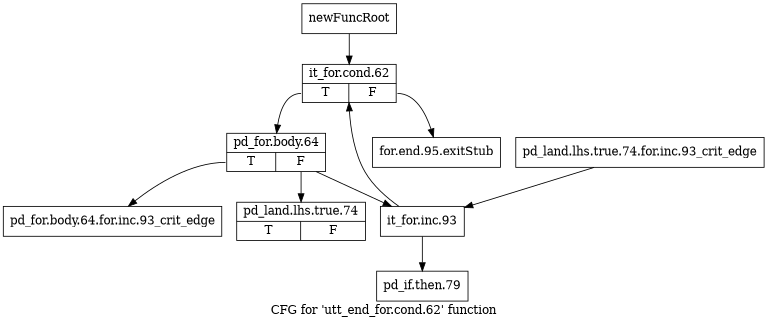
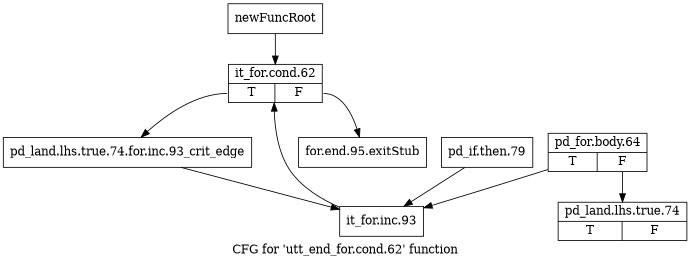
edge "it_for.cond.62" -> "pd_for.body.64": now "it_for.cond.62" -> "pd_land.lhs.true.74.for.inc.93_crit_edge"
node "pd_for.body.64.for.inc.93_crit_edge": removed
edge "it_for.inc.93" -> "pd_if.then.79": reversed
